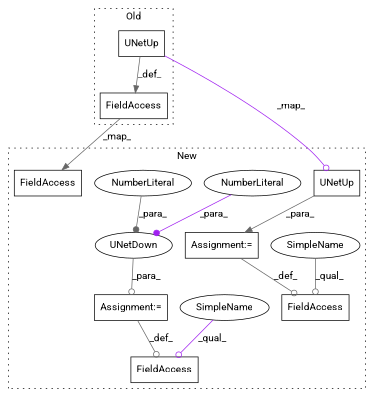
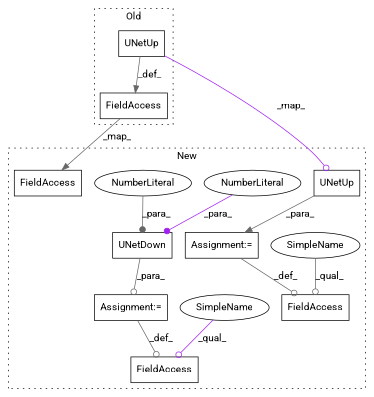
node "UNetDown": shape ellipse -> box
